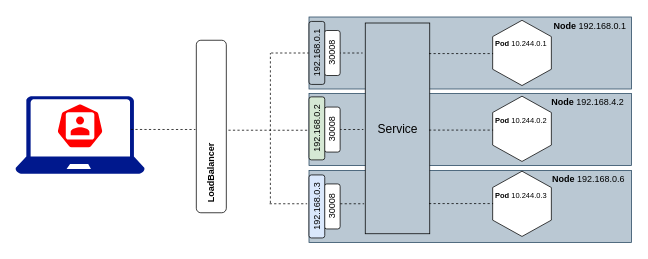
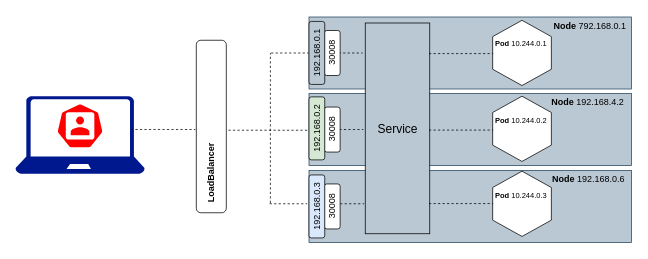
node "Node 192.168.0.1": label "Node 192.168.0.1" -> "Node 792.168.0.1"
